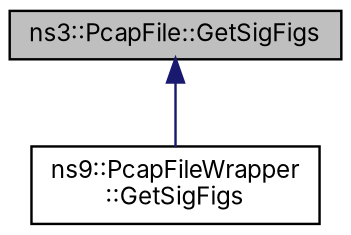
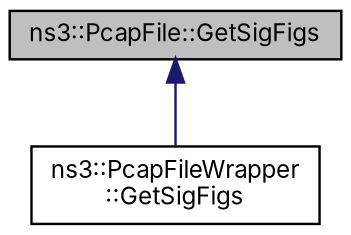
node "ns9::PcapFileWrapper ::GetSigFigs": label "ns9::PcapFileWrapper ::GetSigFigs" -> "ns3::PcapFileWrapper ::GetSigFigs"
